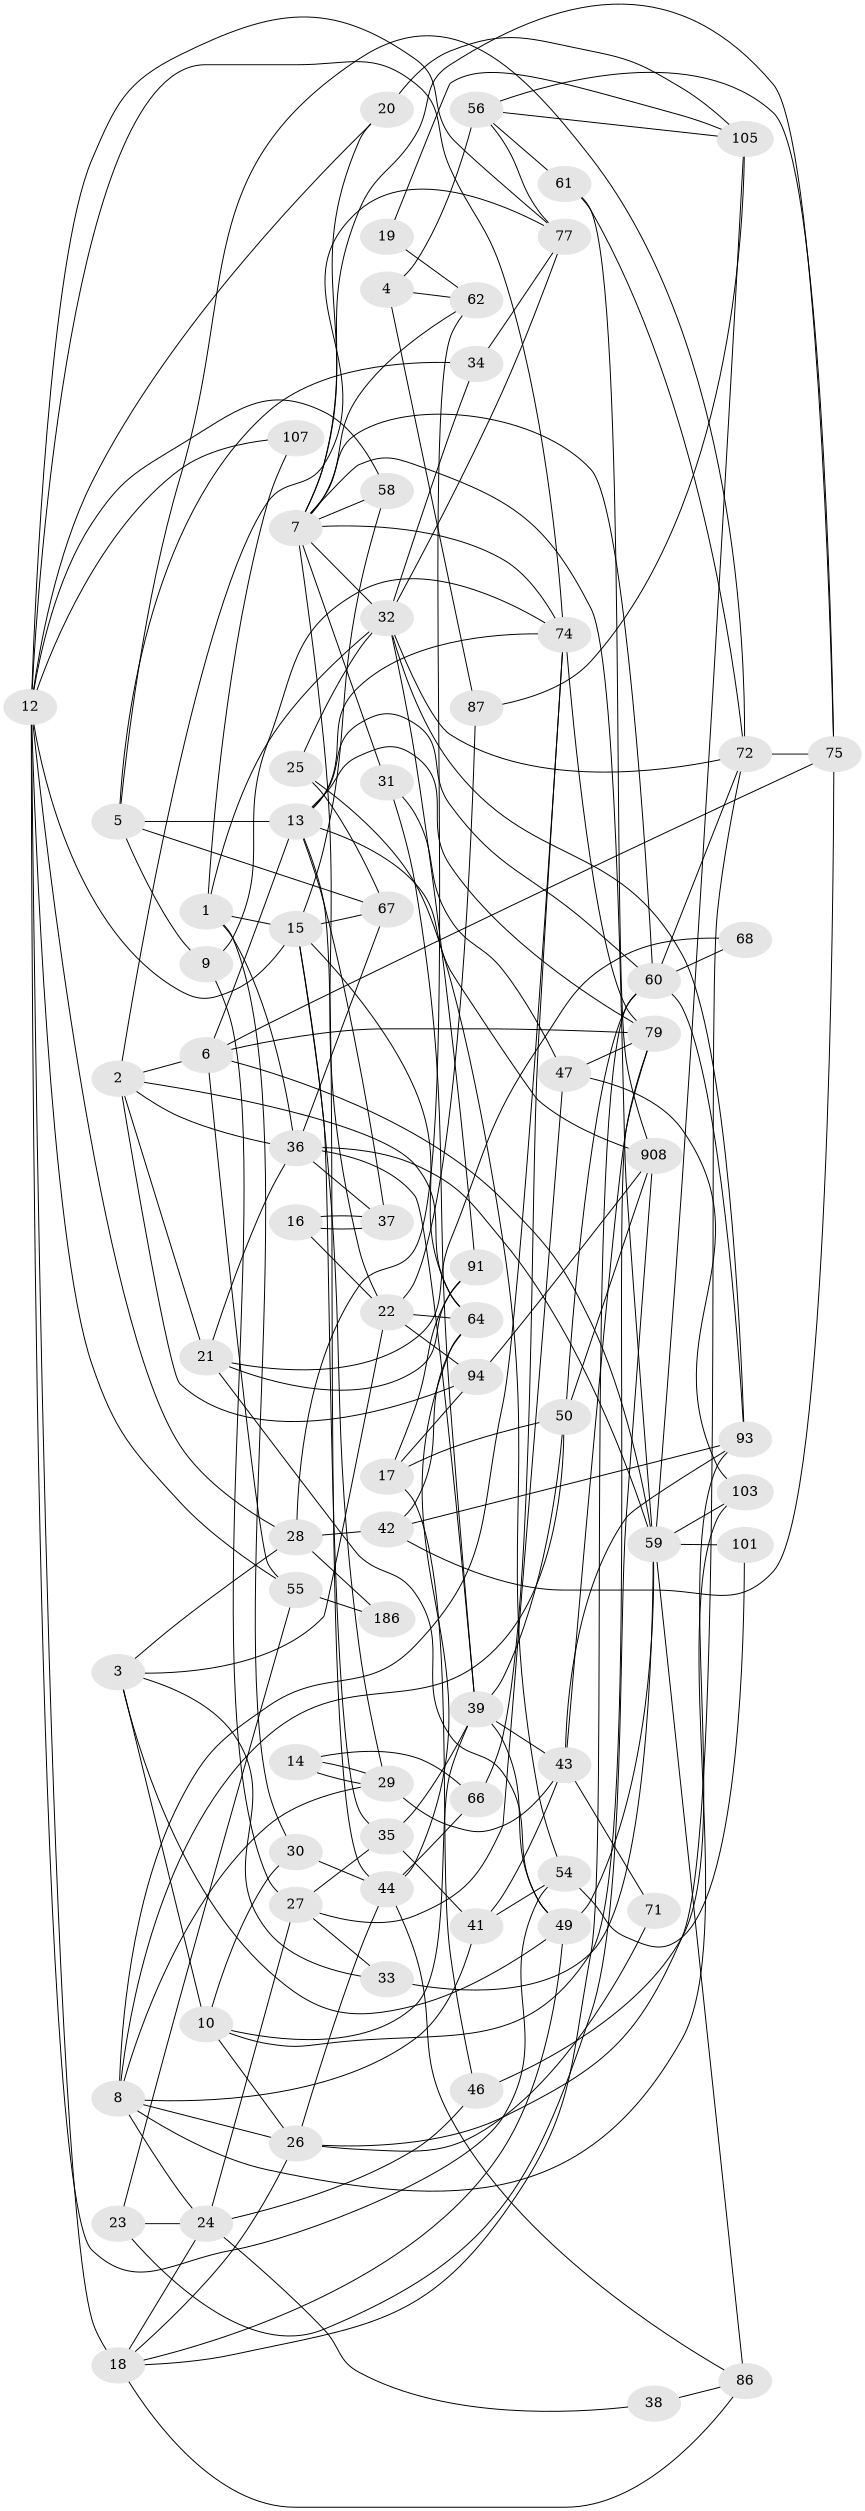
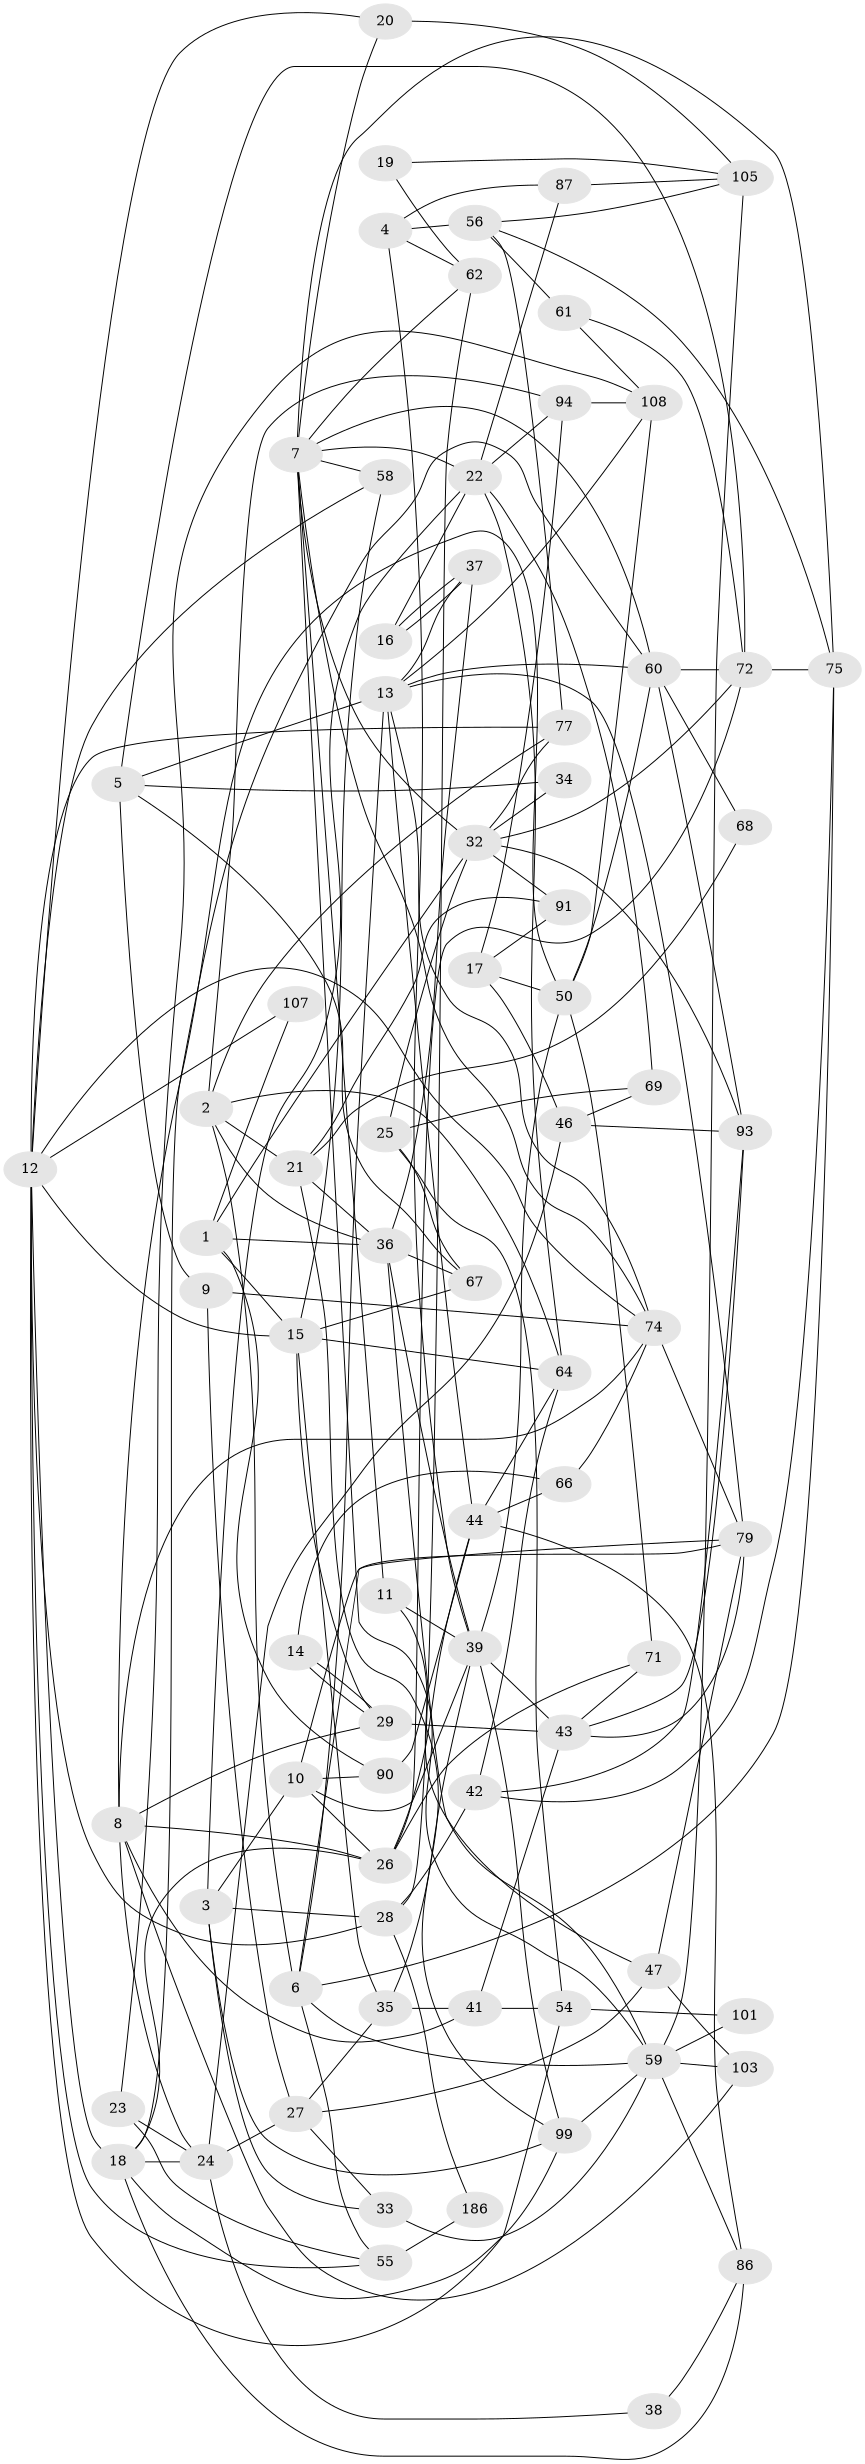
edge "77" -- "34": removed
edge "4" -- "39": added
node "31": label "31" -> "11"
node "69": added
node "908": label "908" -> "108"
edge "50" -- "71": added
node "30": label "30" -> "90"
node "49": label "49" -> "99"
